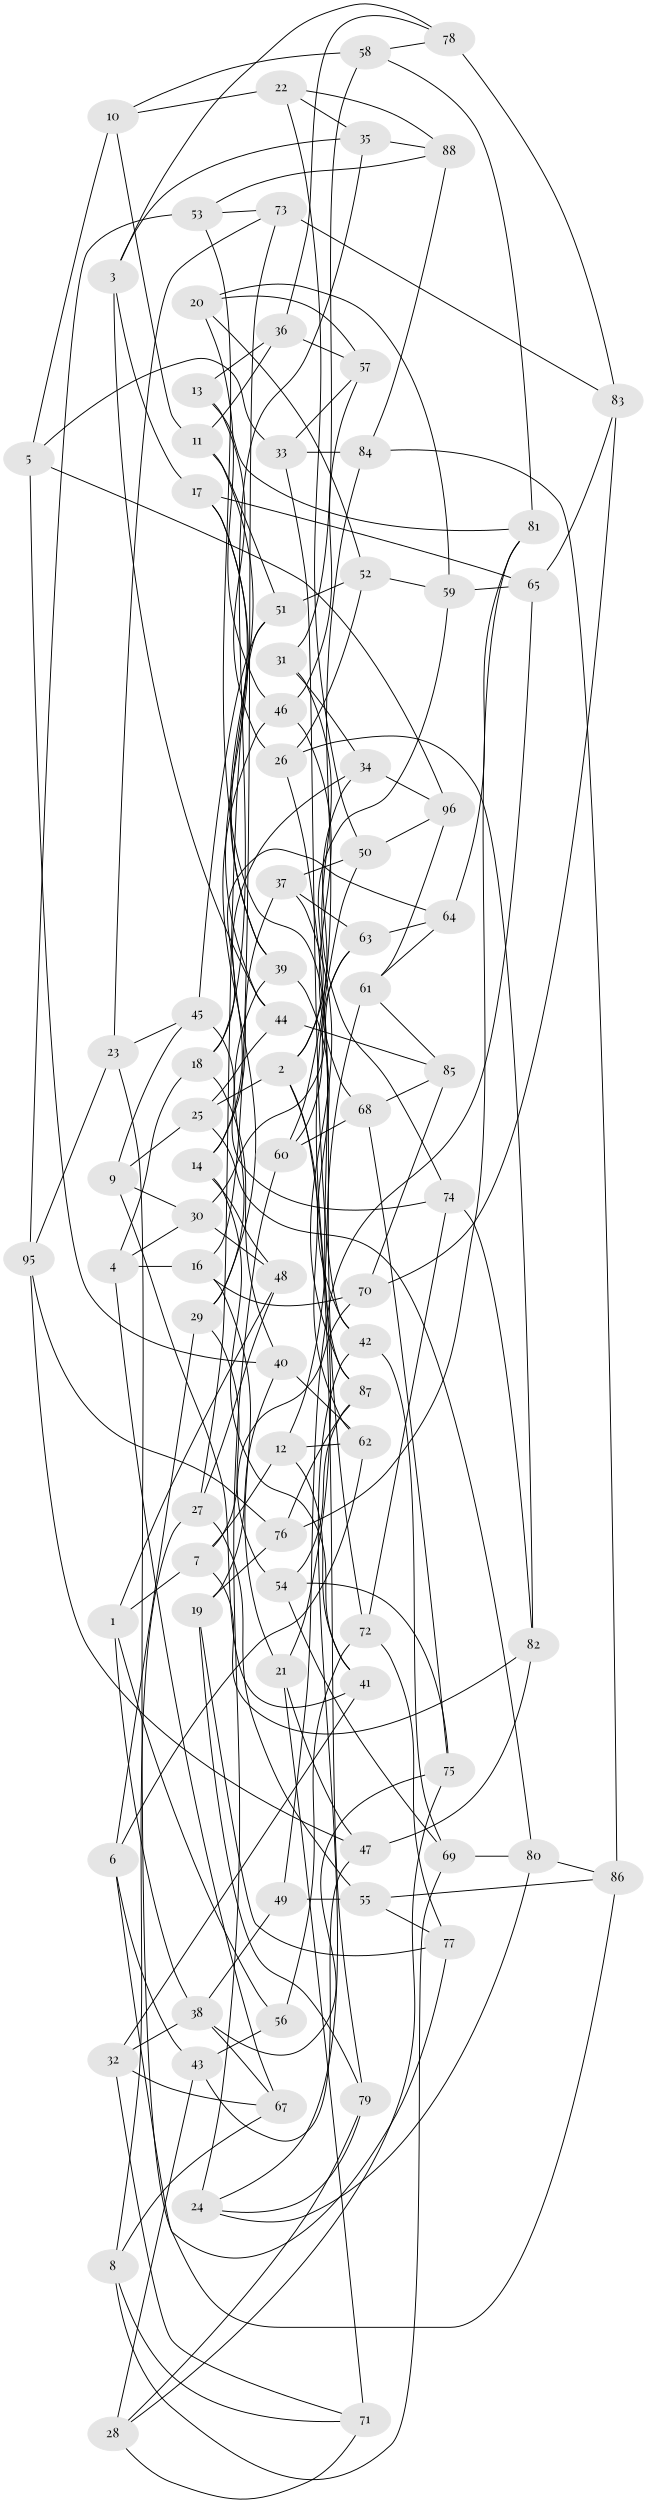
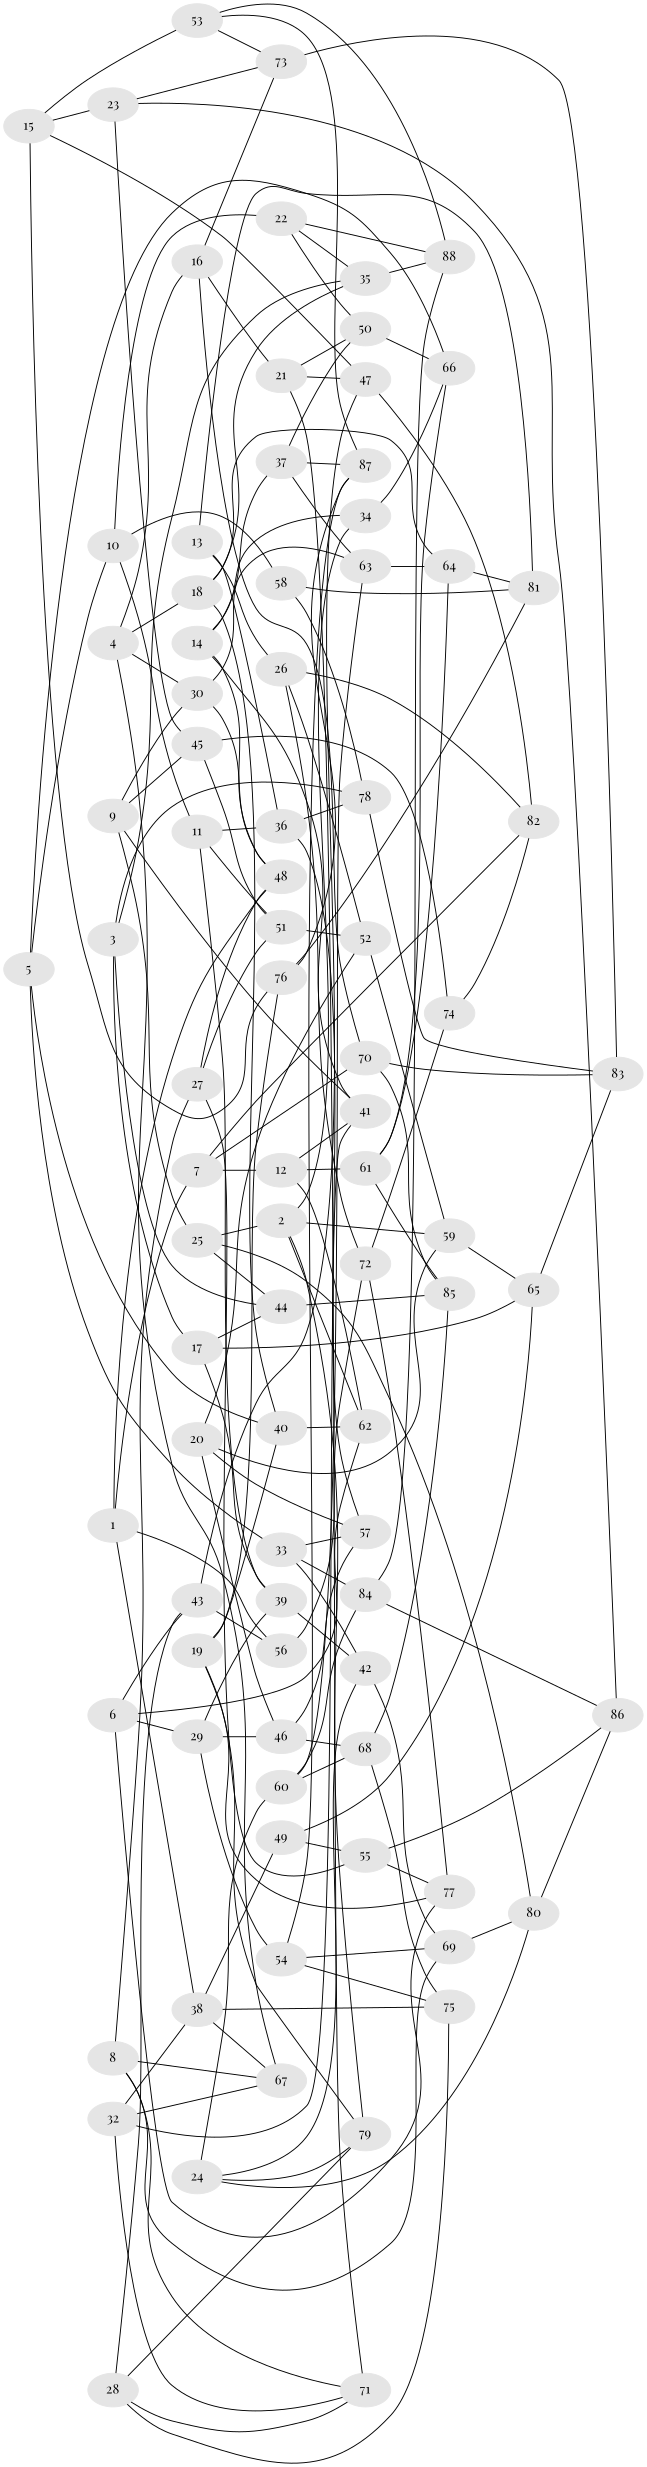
node "31": removed
node "96": label "96" -> "66"
node "95": label "95" -> "15"
